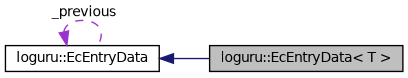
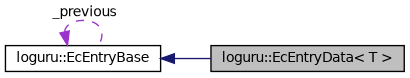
node "loguru::EcEntryData": label "loguru::EcEntryData" -> "loguru::EcEntryBase"
